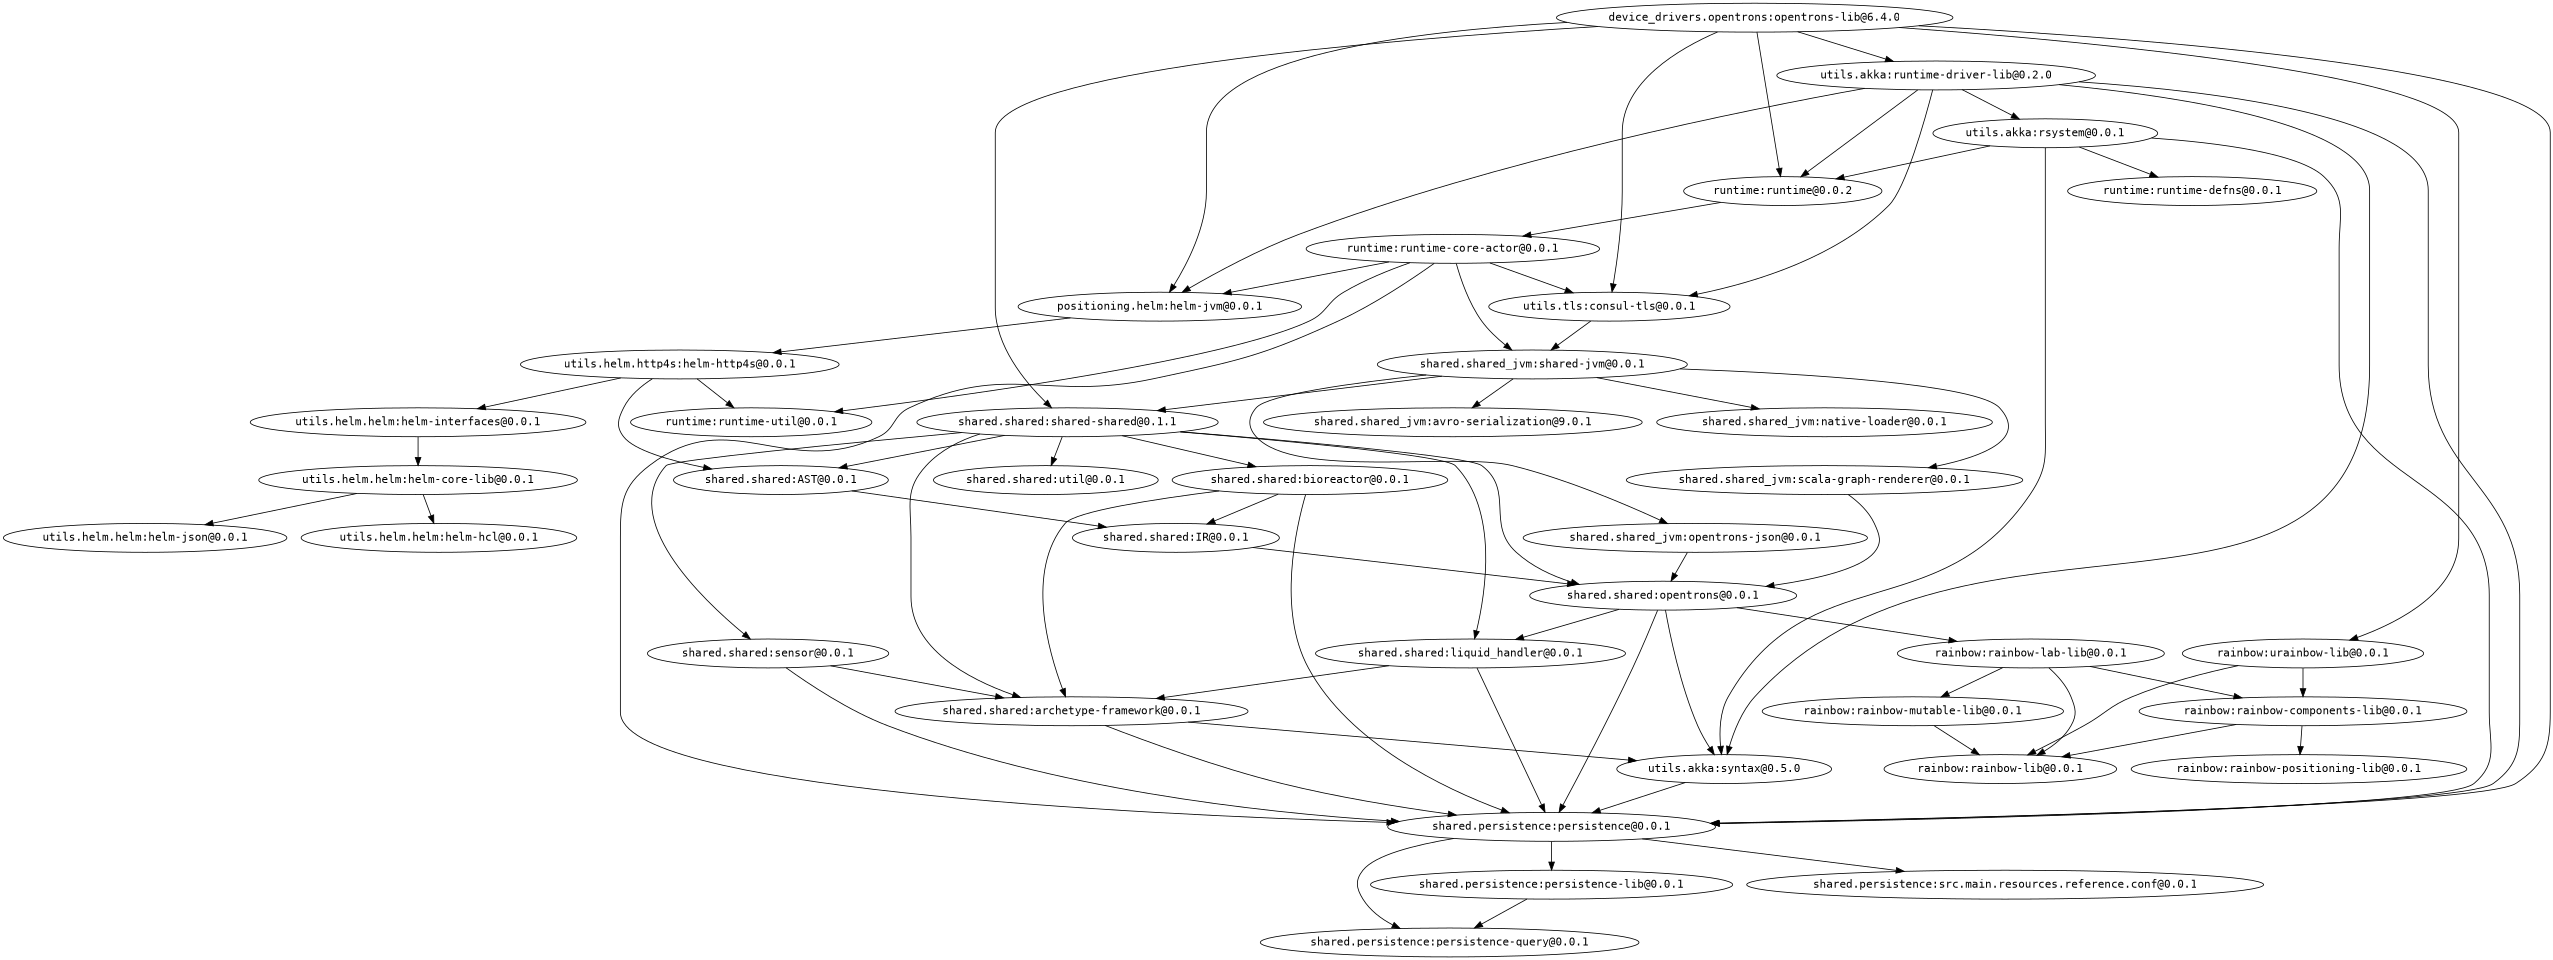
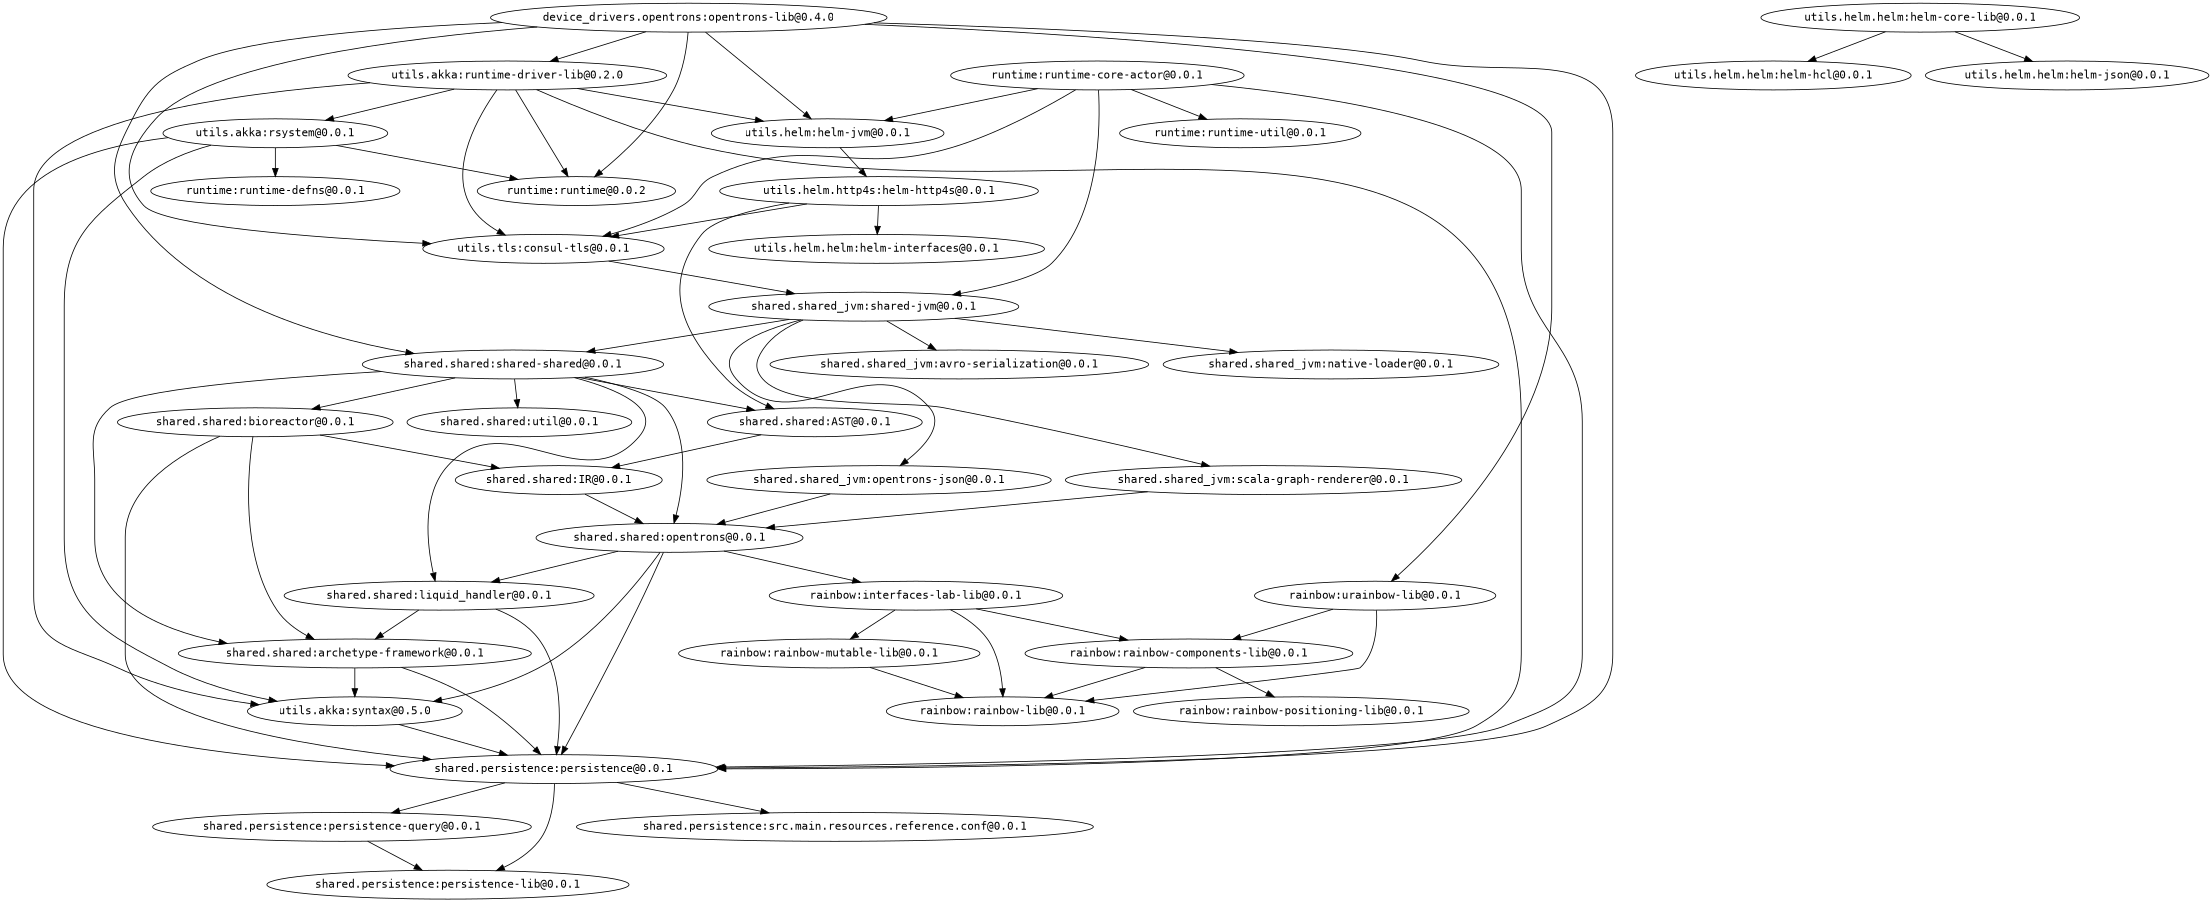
node "device_drivers.opentrons:opentrons-lib@6.4.0": label "device_drivers.opentrons:opentrons-lib@6.4.0" -> "device_drivers.opentrons:opentrons-lib@0.4.0"
edge "runtime:runtime@0.0.2" -> "runtime:runtime-core-actor@0.0.1": removed
node "positioning.helm:helm-jvm@0.0.1": label "positioning.helm:helm-jvm@0.0.1" -> "utils.helm:helm-jvm@0.0.1"
edge "utils.helm.http4s:helm-http4s@0.0.1" -> "runtime:runtime-util@0.0.1": now "utils.helm.http4s:helm-http4s@0.0.1" -> "utils.tls:consul-tls@0.0.1"
node "shared.shared:shared-shared@0.1.1": label "shared.shared:shared-shared@0.1.1" -> "shared.shared:shared-shared@0.0.1"
node "shared.shared_jvm:avro-serialization@9.0.1": label "shared.shared_jvm:avro-serialization@9.0.1" -> "shared.shared_jvm:avro-serialization@0.0.1"
edge "utils.helm.helm:helm-interfaces@0.0.1" -> "utils.helm.helm:helm-core-lib@0.0.1": removed
node "shared.shared:sensor@0.0.1": removed
node "rainbow:rainbow-lab-lib@0.0.1": label "rainbow:rainbow-lab-lib@0.0.1" -> "rainbow:interfaces-lab-lib@0.0.1"
edge "shared.persistence:persistence-lib@0.0.1" -> "shared.persistence:persistence-query@0.0.1": reversed
